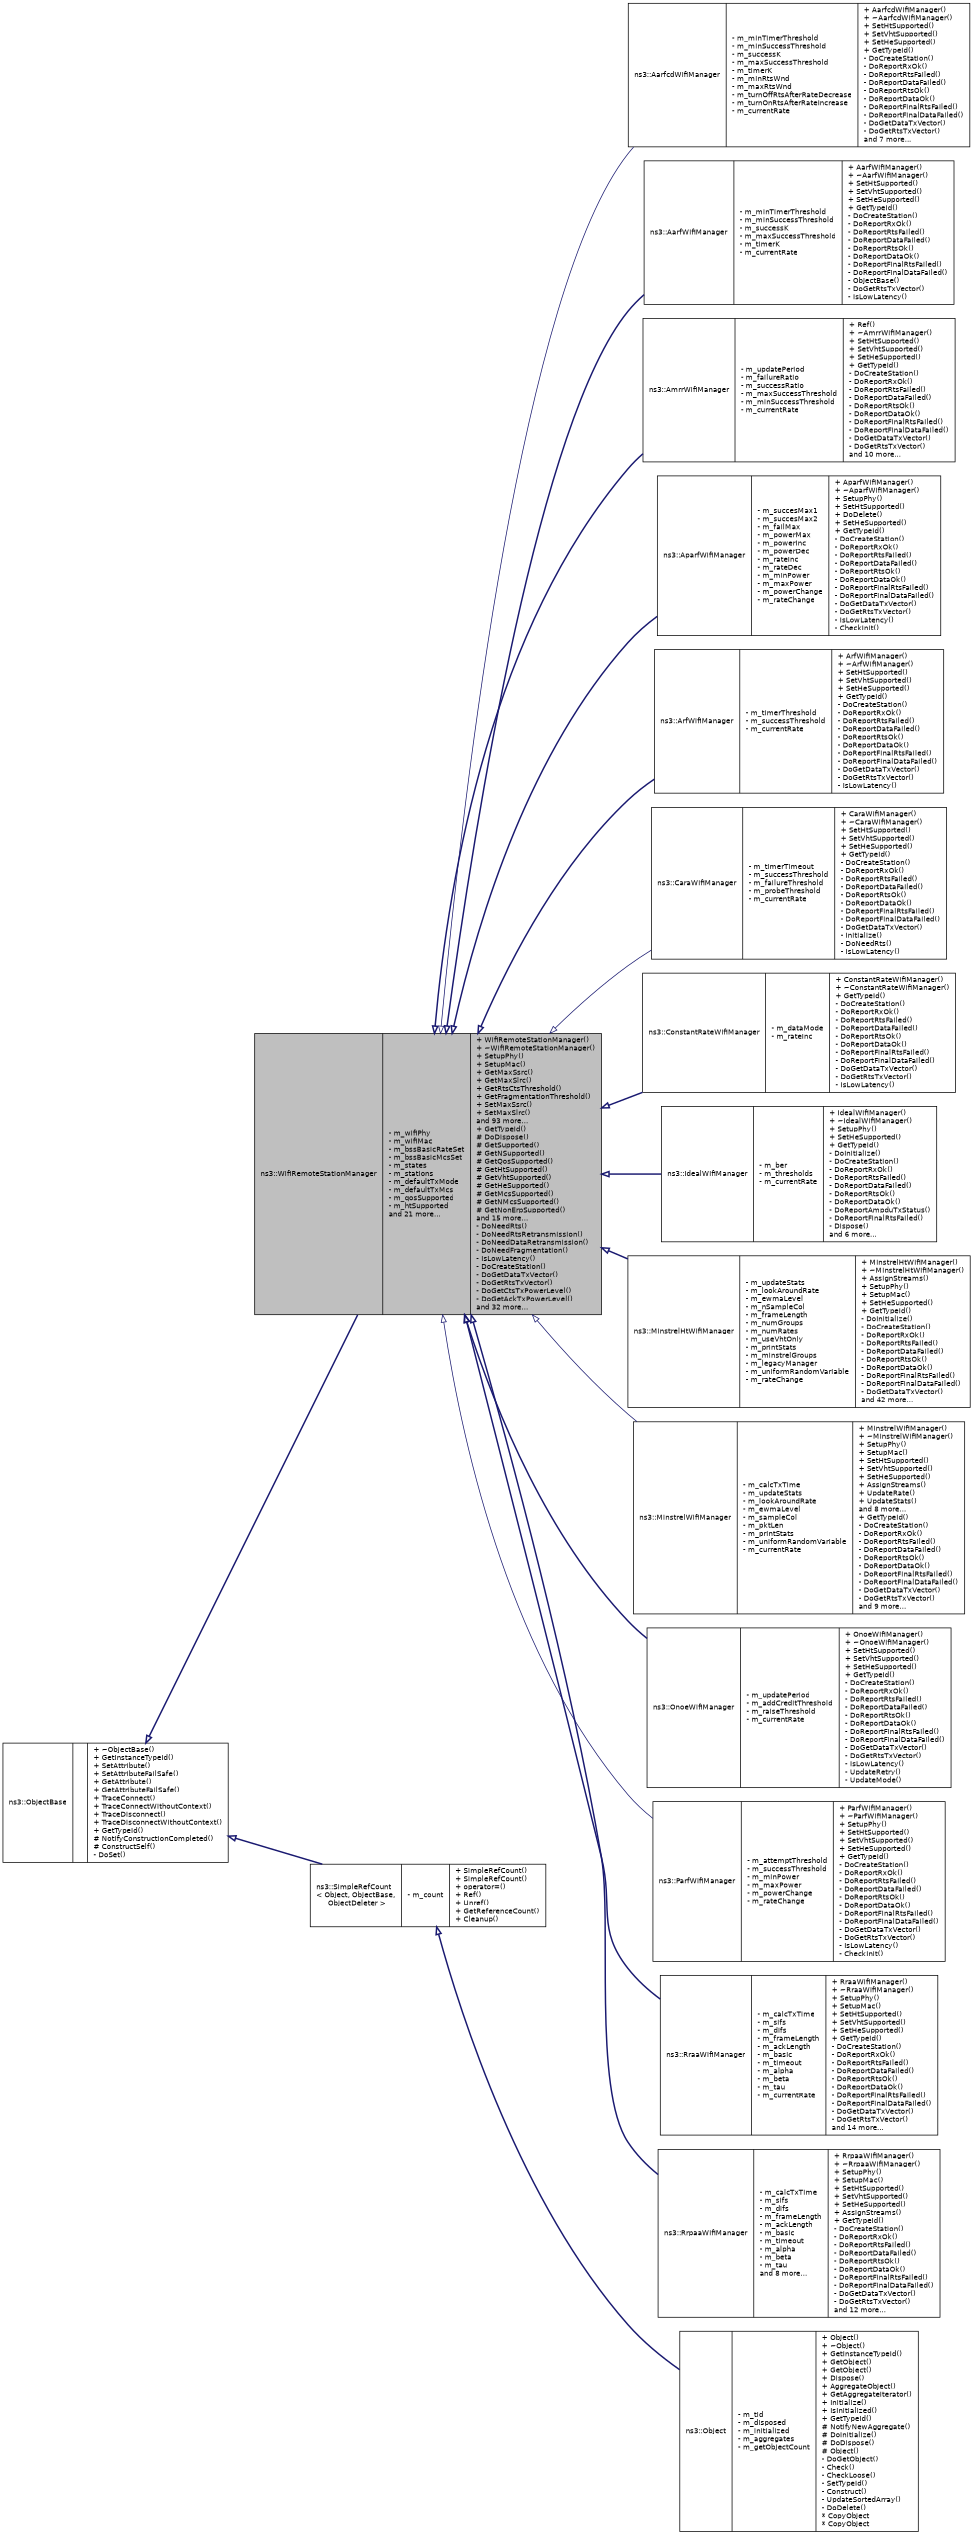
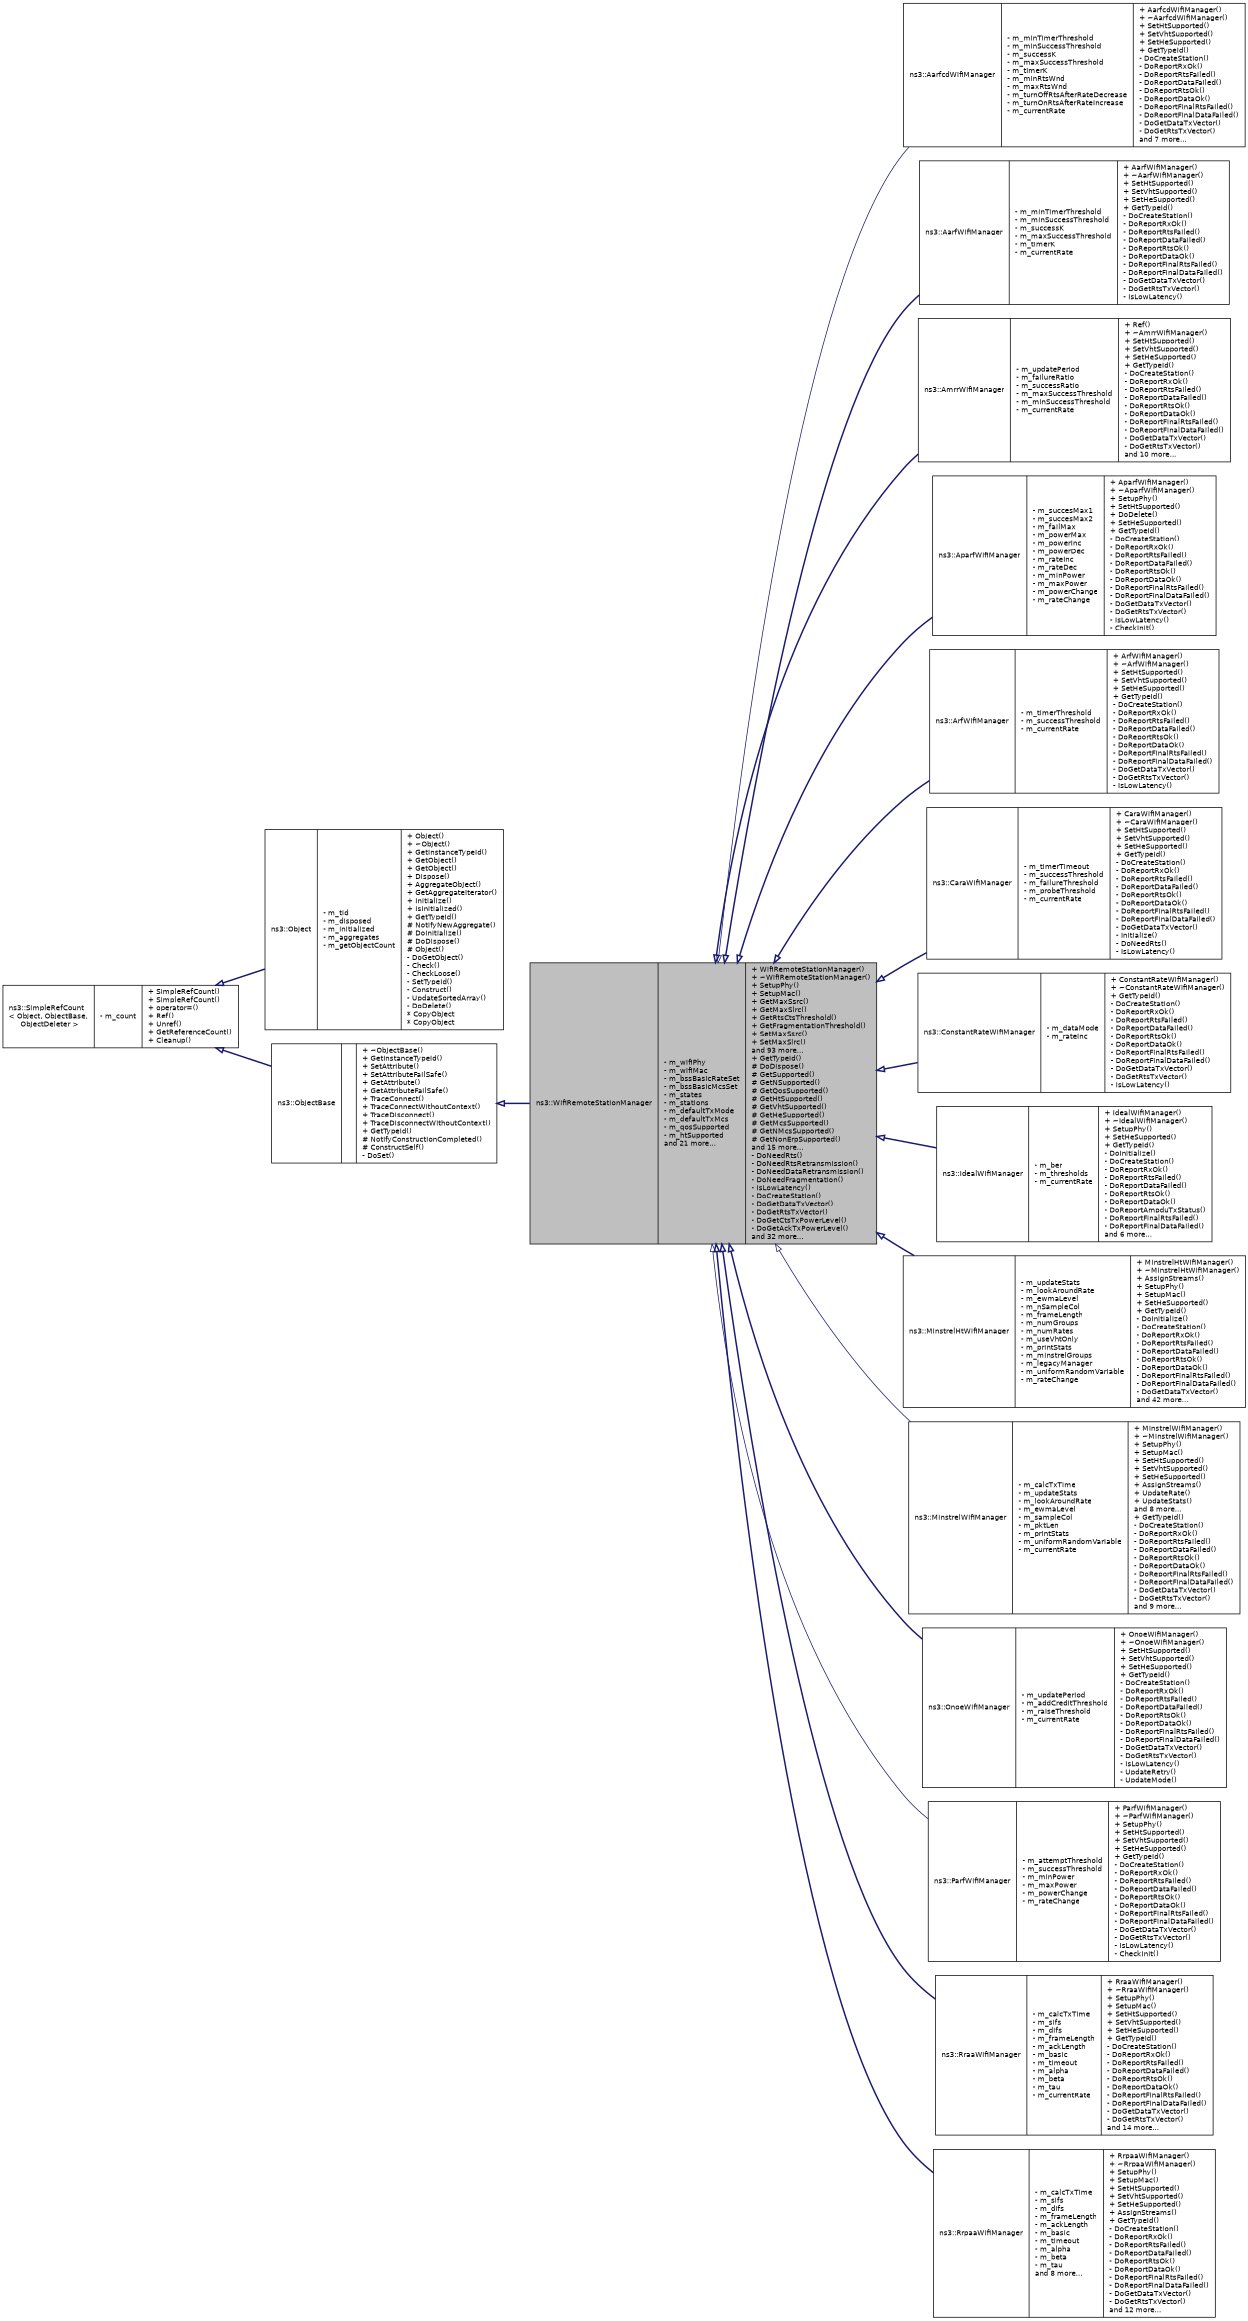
node "ns3::AarfWifiManager": text "- ObjectBase()" -> "- DoGetDataTxVector()"
edge "ns3::CaraWifiManager" -> "ns3::WifiRemoteStationManager": style solid -> bold
node "ns3::IdealWifiManager": text "- Dispose()" -> "- DoReportFinalDataFailed()"
edge "ns3::SimpleRefCount" -> "ns3::ObjectBase": reversed
